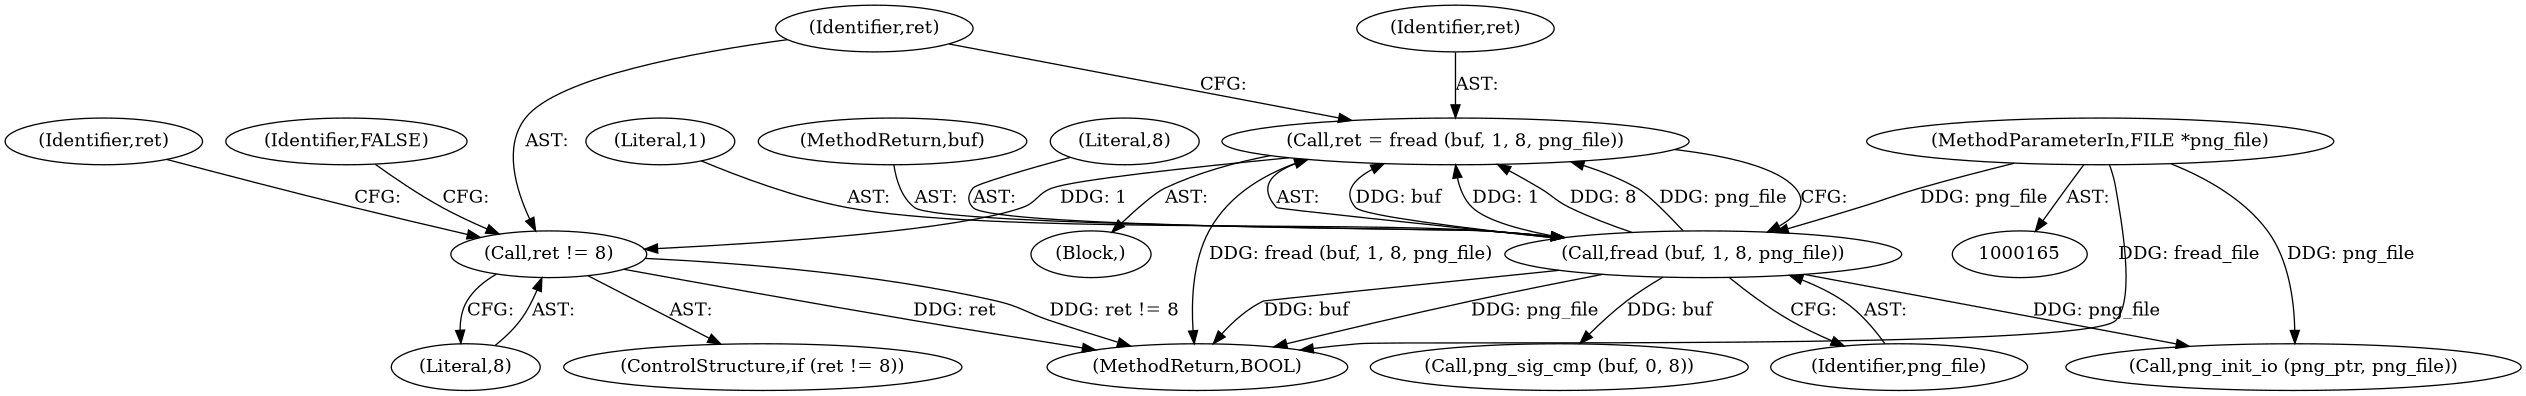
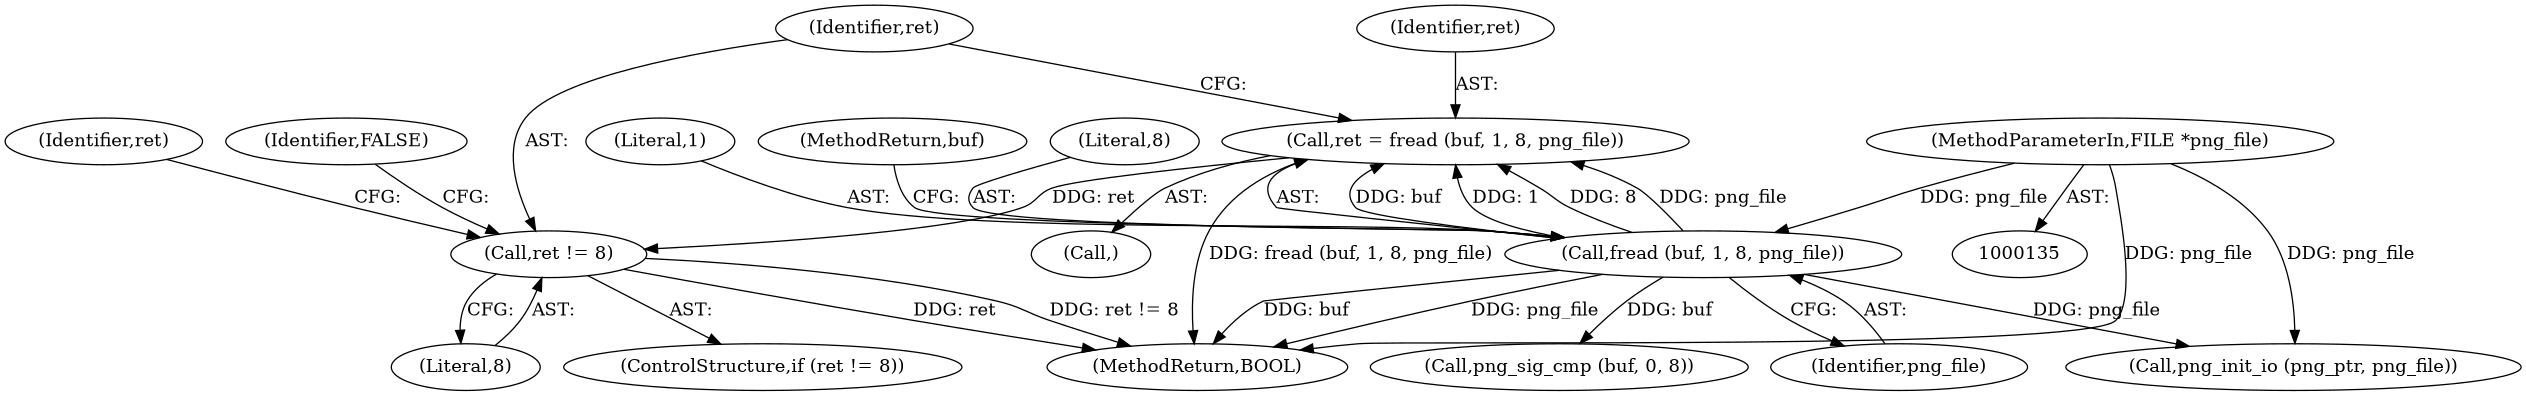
edge "(Call,ret = fread (buf, 1, 8, png_file))" -> "(Call,fread (buf, 1, 8, png_file))": removed, label "CFG:"
edge "(MethodReturn,buf)" -> "(Call,fread (buf, 1, 8, png_file))": label "AST: " -> "CFG: "
edge "(Call,ret = fread (buf, 1, 8, png_file))" -> "(Call,ret != 8)": label "DDG: 1" -> "DDG: ret"
node "(Block,)": label "(Block,)" -> "(Call,)"
node "1000165": label "1000165" -> "1000135"
edge "(MethodParameterIn,FILE *png_file)" -> "(MethodReturn,BOOL)": label "DDG: fread_file" -> "DDG: png_file"
